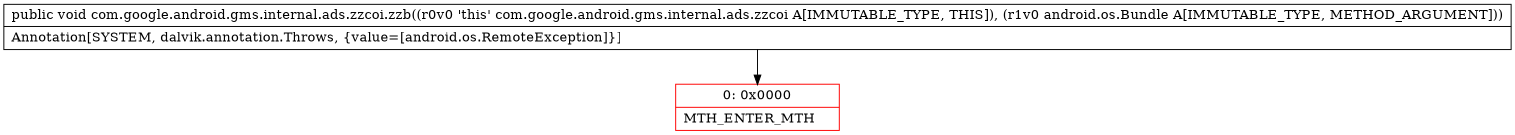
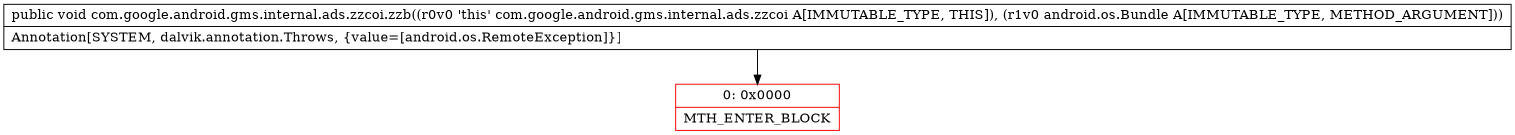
node "0: 0x0000": text "MTH_ENTER_MTH" -> "MTH_ENTER_BLOCK"
